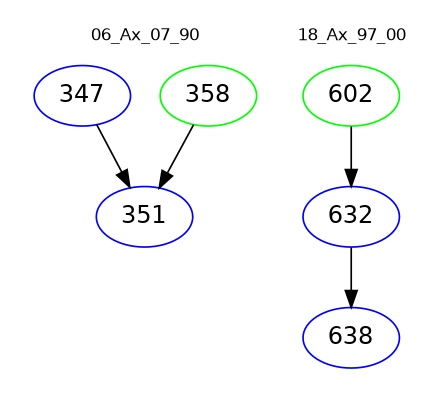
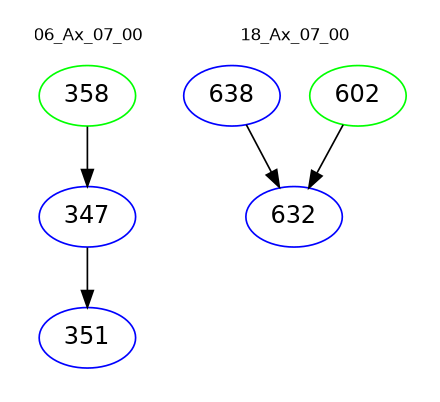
cluster "06_Ax_07_90": label "06_Ax_07_90" -> "06_Ax_07_00"
cluster "18_Ax_97_00": label "18_Ax_97_00" -> "18_Ax_07_00"
edge "358" -> "351": now "358" -> "347"
edge "632" -> "638": reversed
